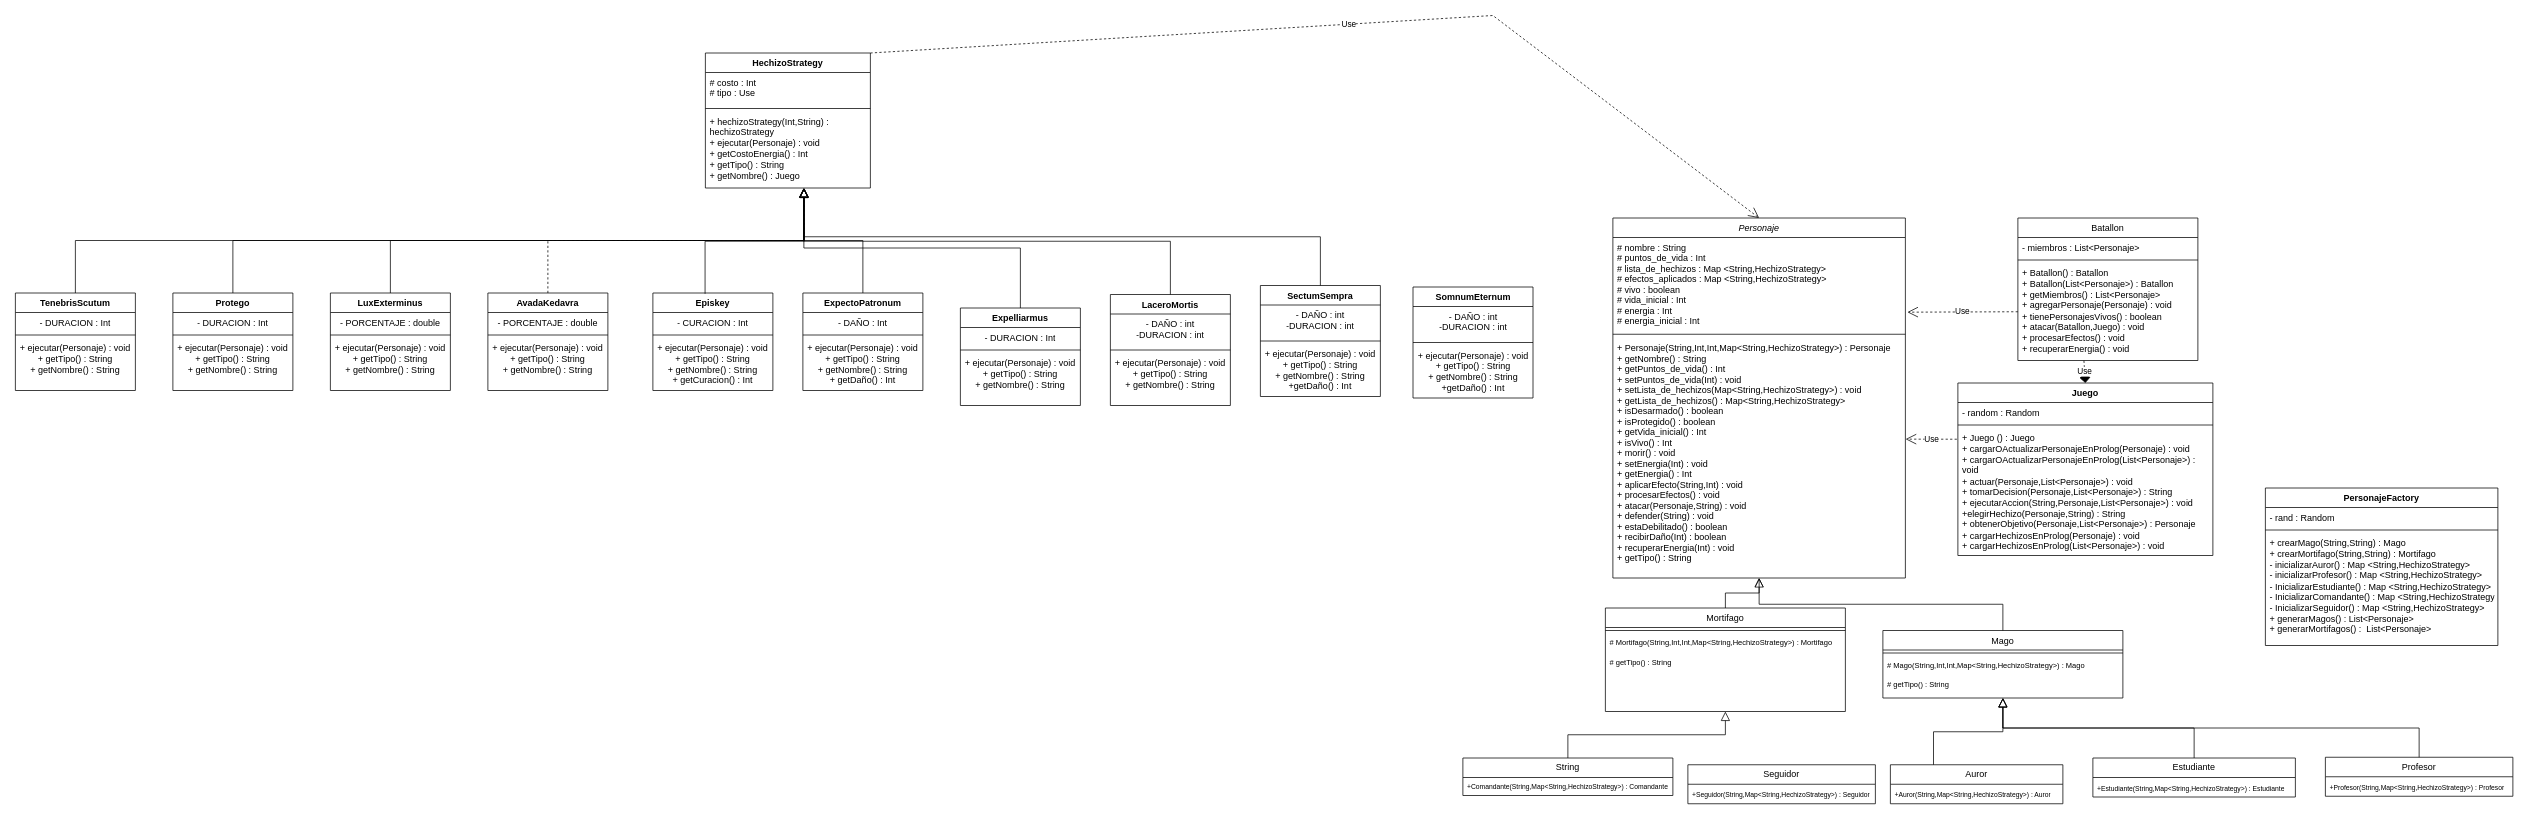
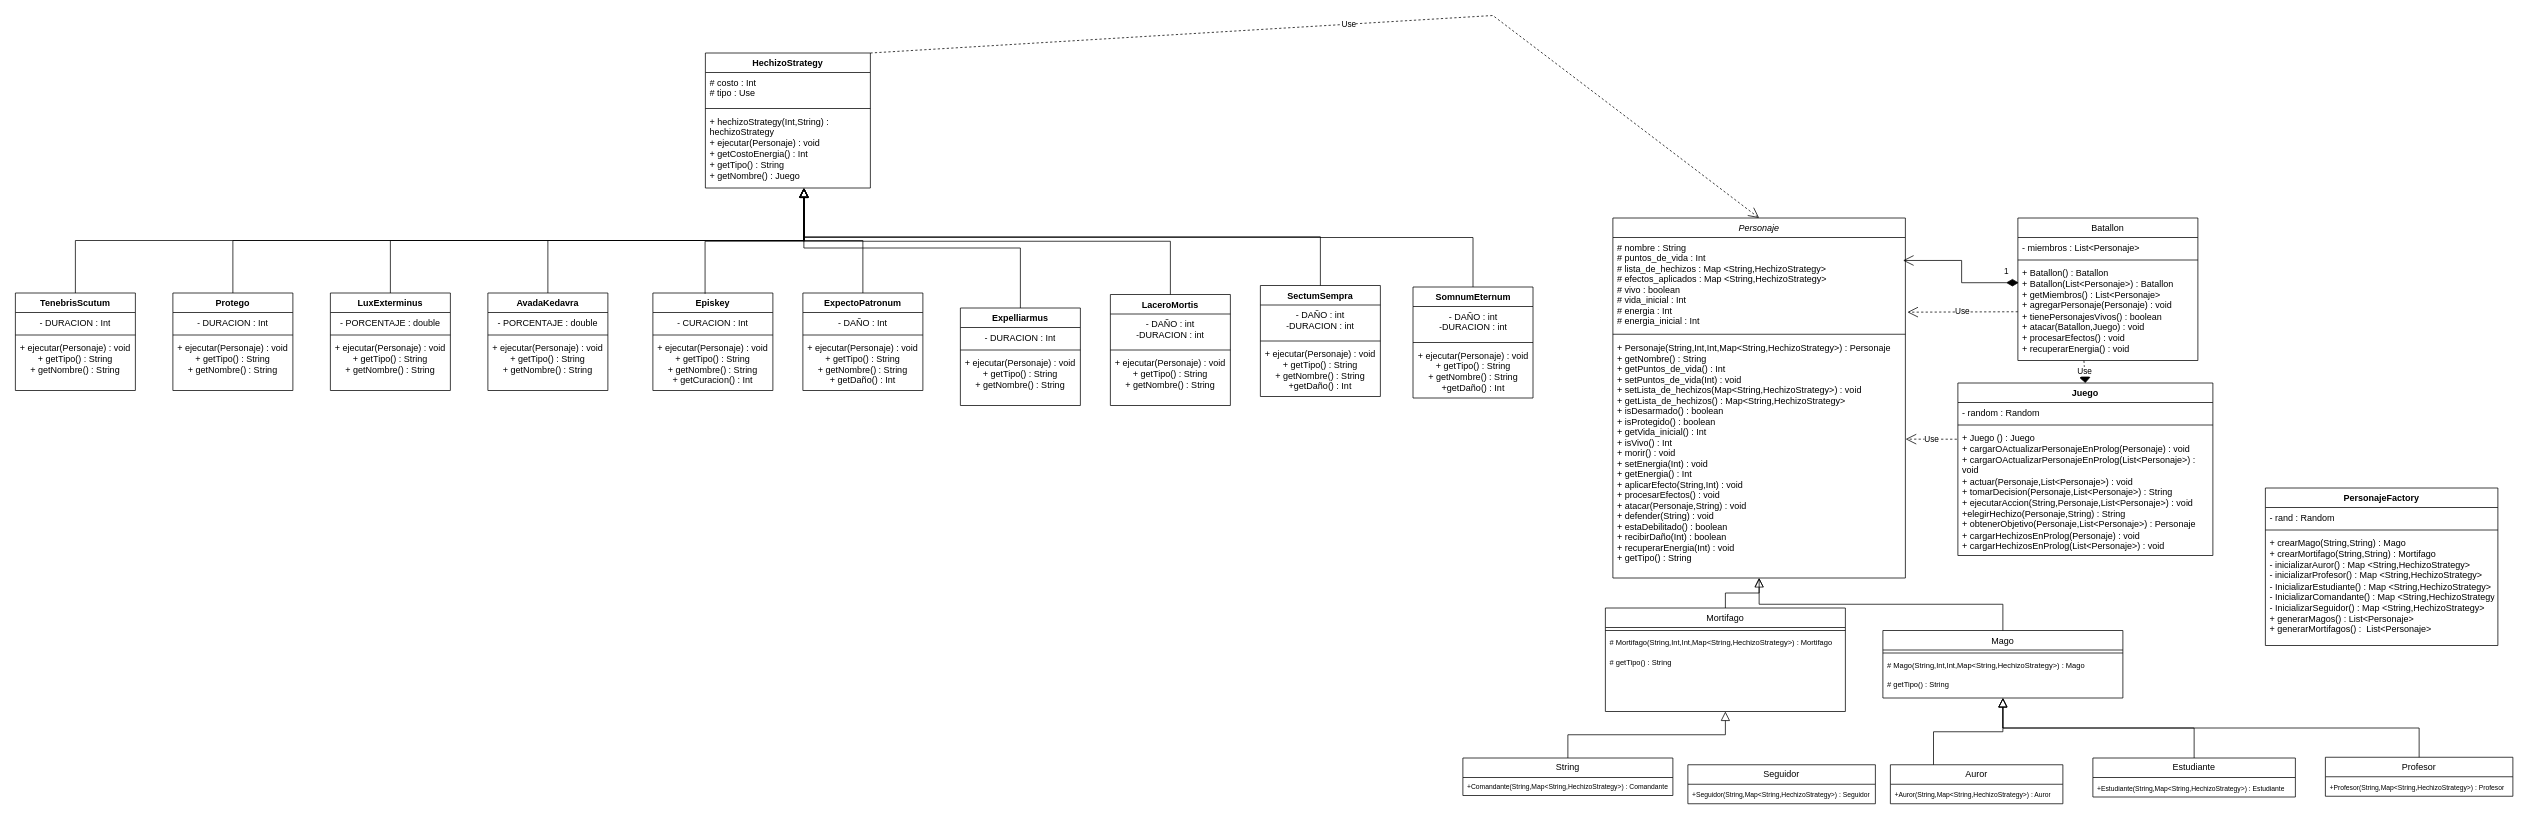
edge "SomnumEternum" -> "+ hechizoStrategy(Int,String) : hechizoStrategy + ejecutar(Personaje) : void + getCostoEnergia() : Int + getTipo() : String + getNombre() : Juego": added
edge "+ Batallon() : Batallon + Batallon(List<Personaje>) : Batallon + getMiembros() : List<Personaje> + agregarPersonaje(Personaje) : void + tienePersonajesVivos() : boolean + atacar(Batallon,Juego) : void + procesarEfectos() : void + recuperarEnergia() : void" -- "Personaje": added, label "1"
edge "AvadaKedavra" -> "+ hechizoStrategy(Int,String) : hechizoStrategy + ejecutar(Personaje) : void + getCostoEnergia() : Int + getTipo() : String + getNombre() : Juego": style dashed -> solid
